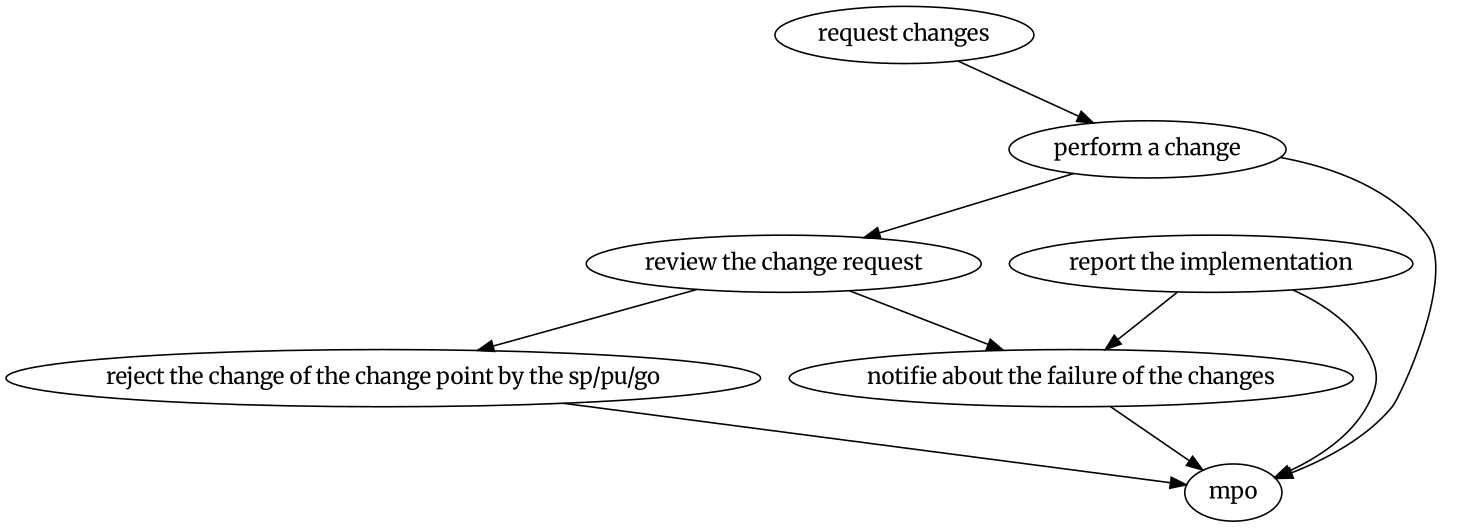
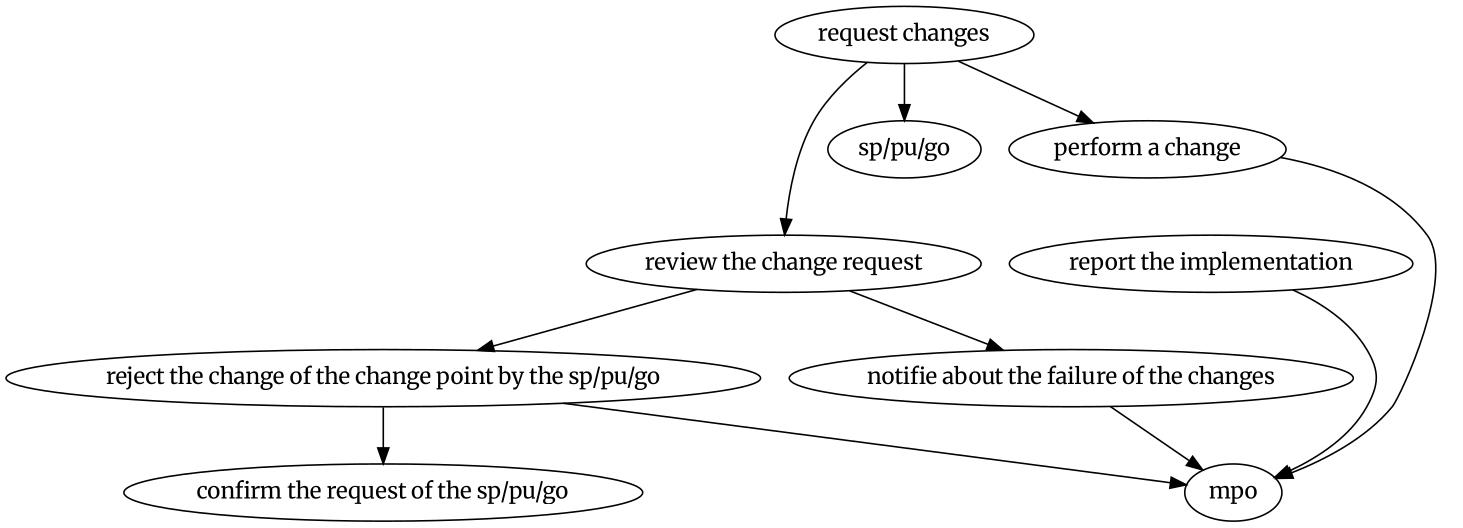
node "sp/pu/go": added
edge "perform a change" -> "review the change request": now "request changes" -> "review the change request"
edge "report the implementation" -> "notifie about the failure of the changes": removed
node "confirm the request of the sp/pu/go": added
